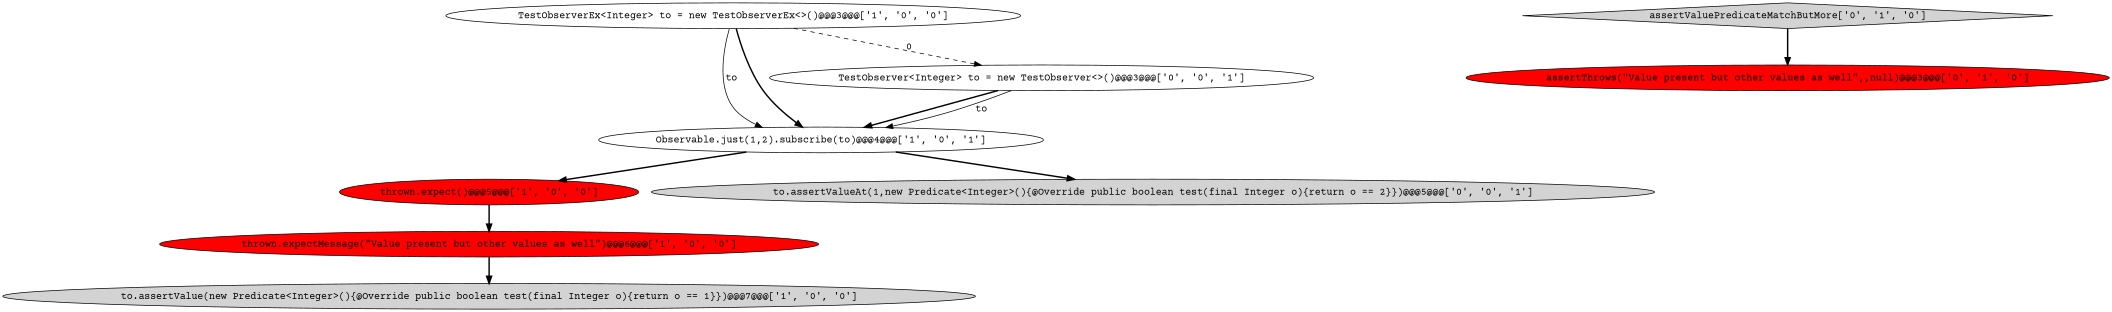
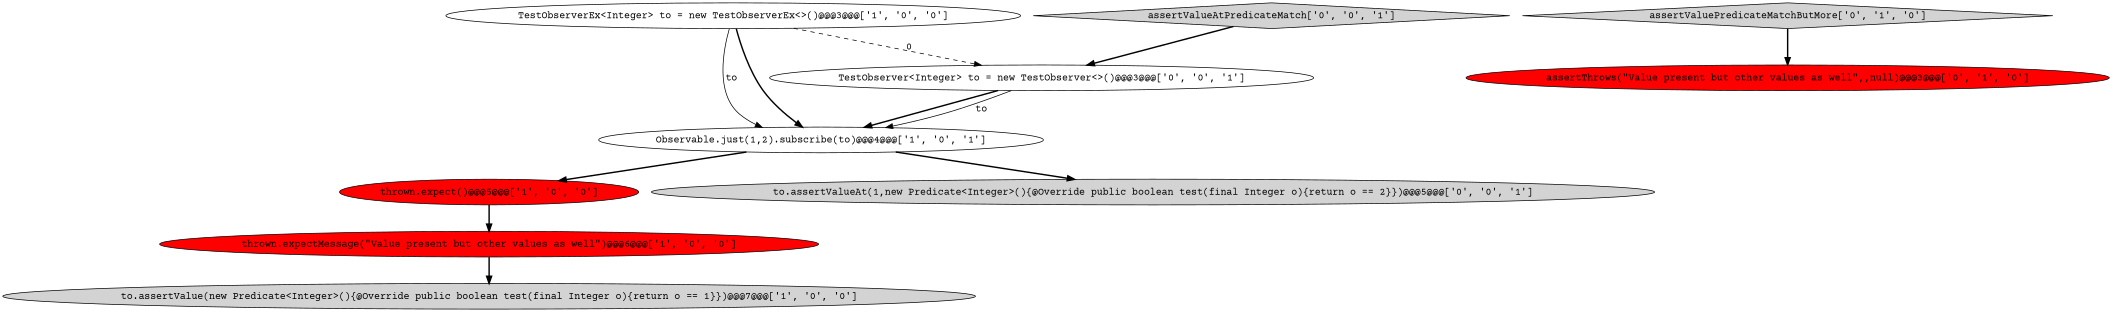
node "assertValueAtPredicateMatch['0', '0', '1']": added
